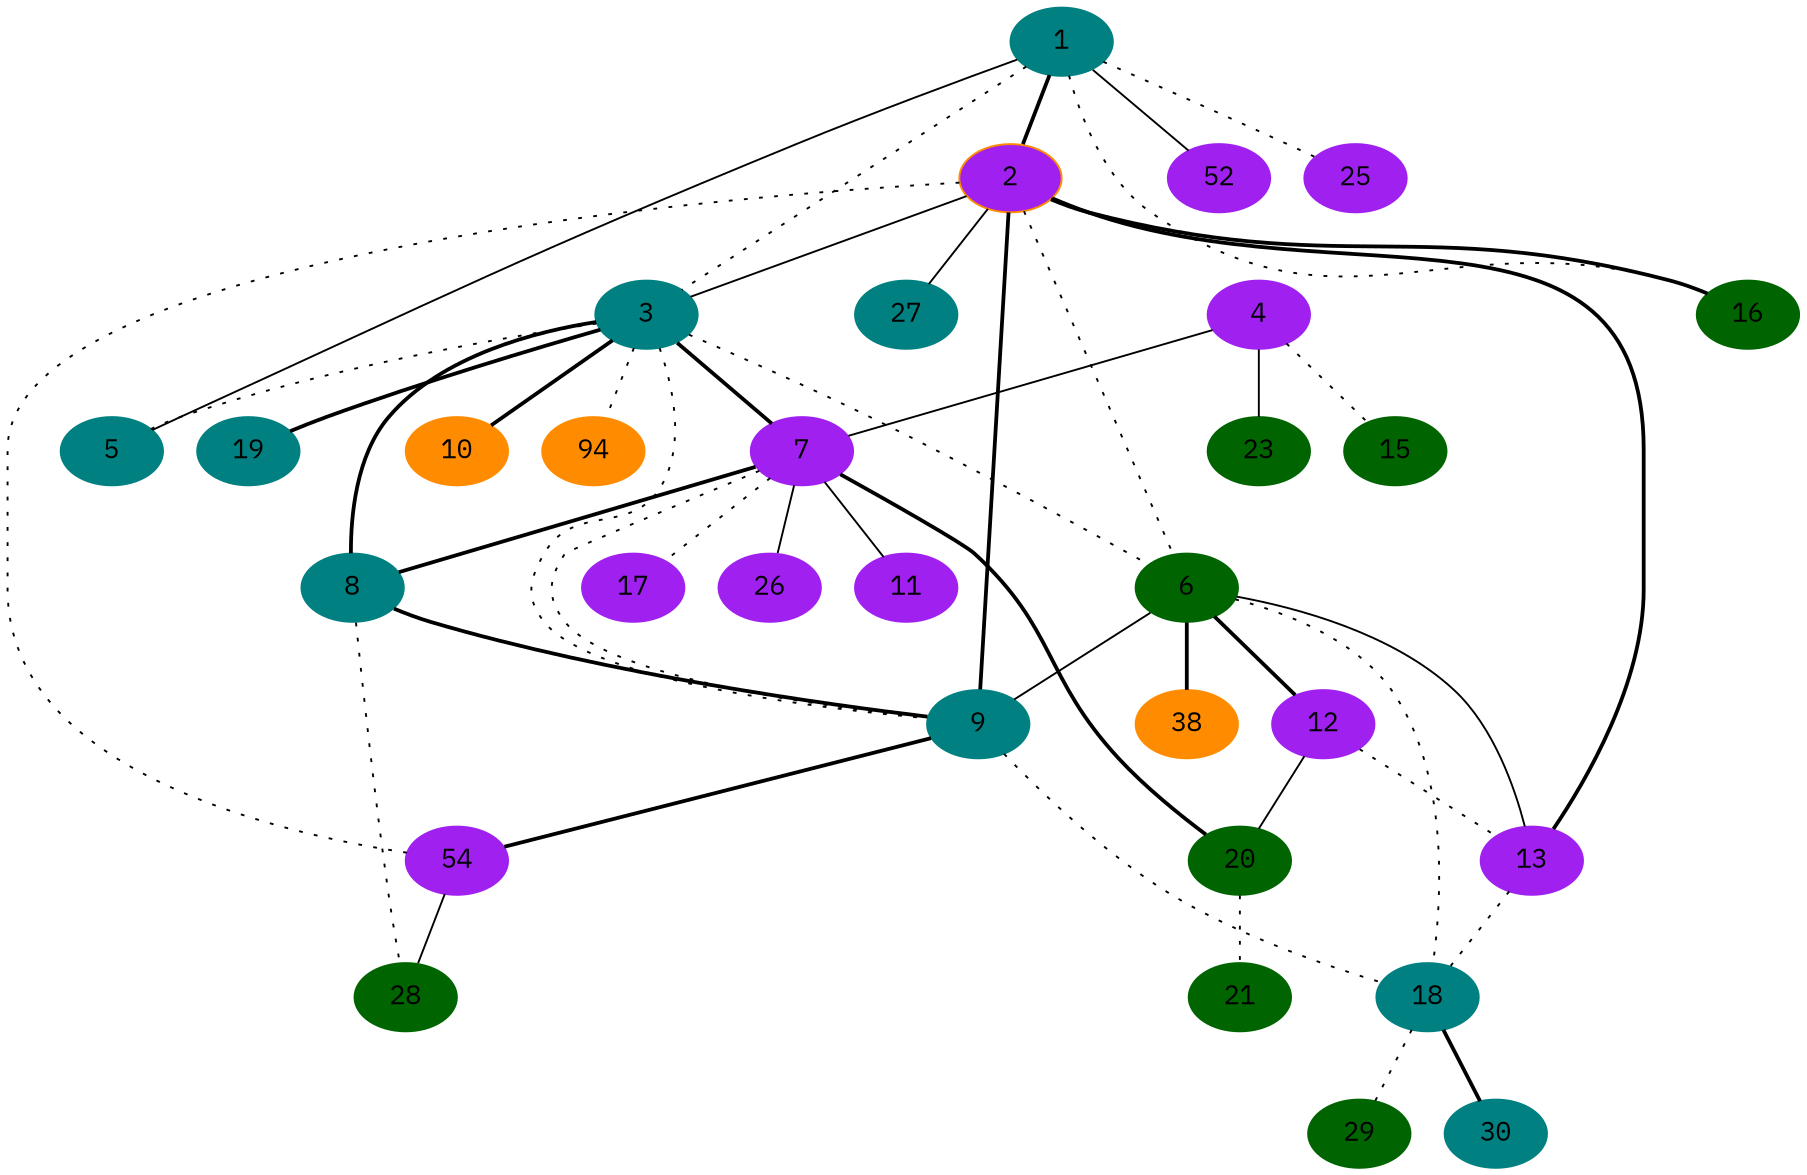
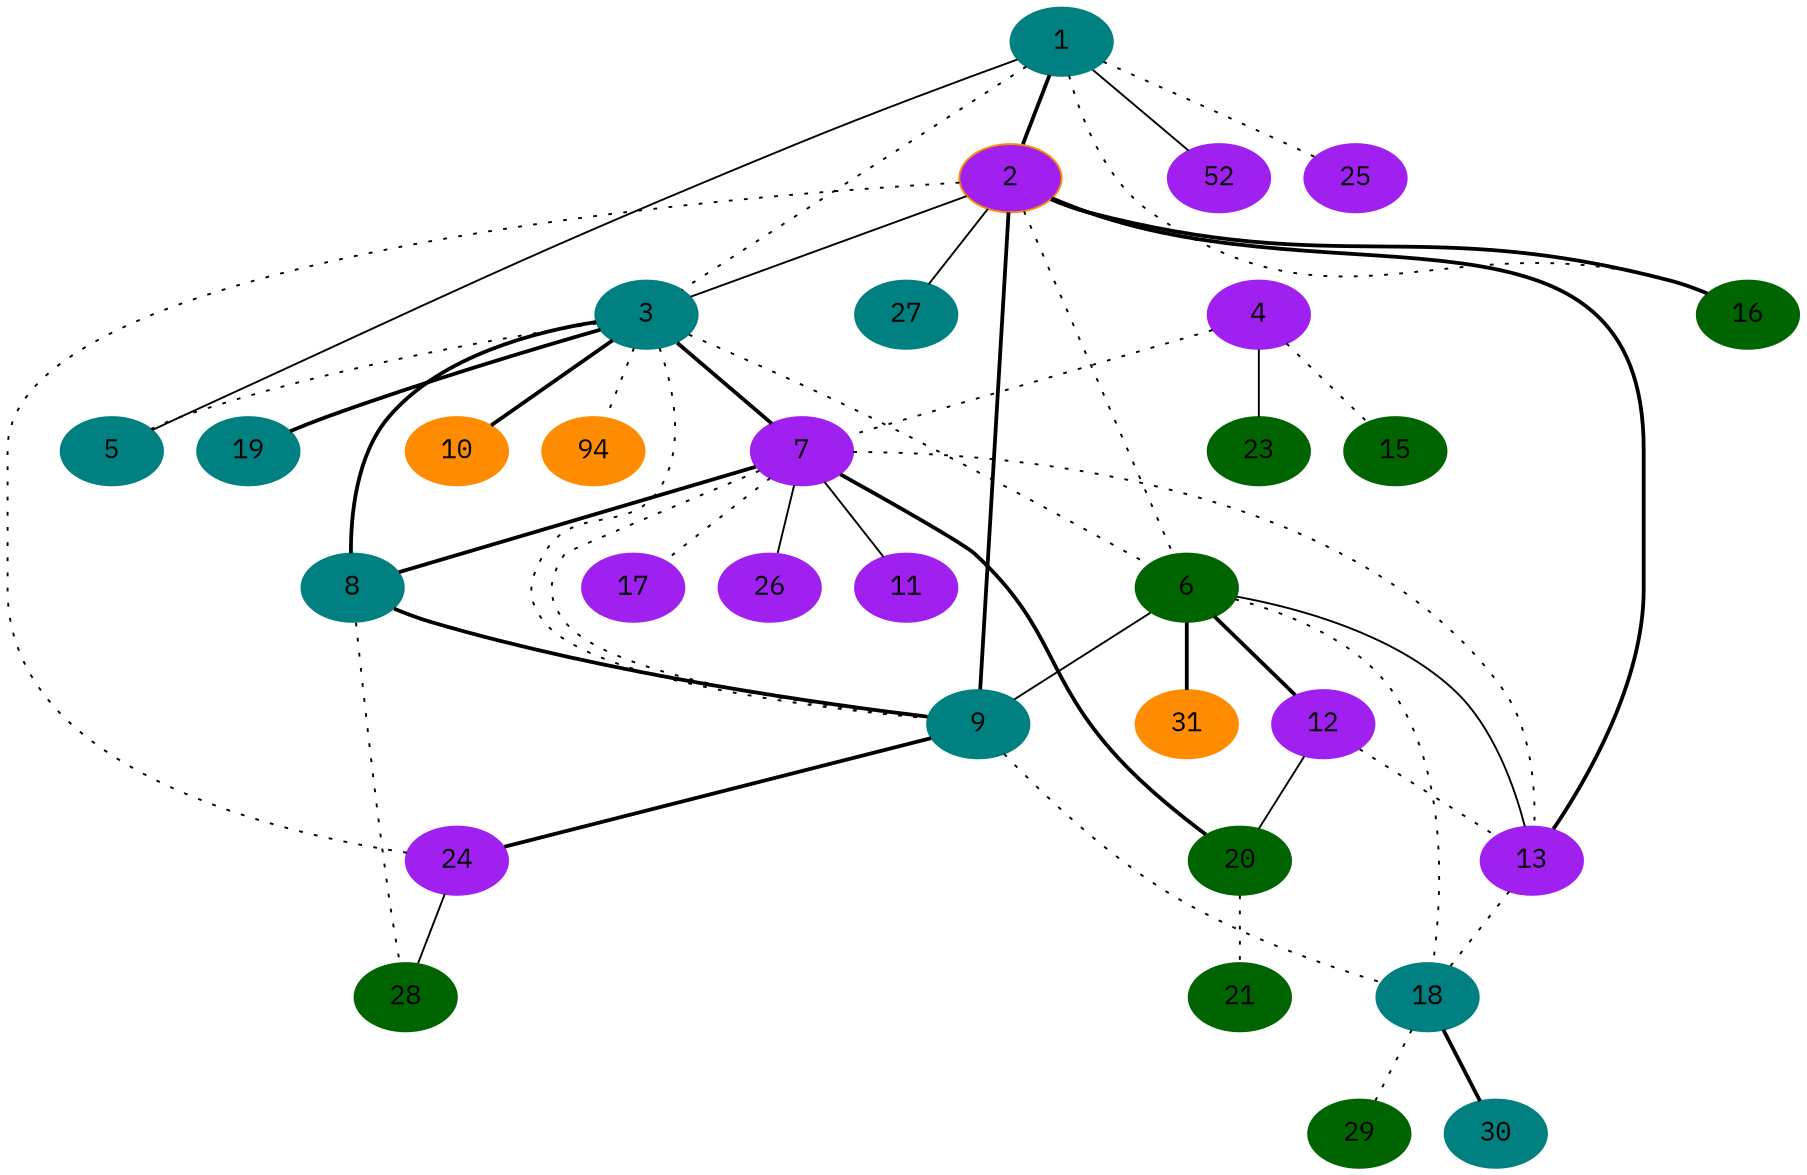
edge "4" -- "7": style solid -> dotted
edge "7" -- "13": added
node "38": label "38" -> "31"
node "54": label "54" -> "24"
